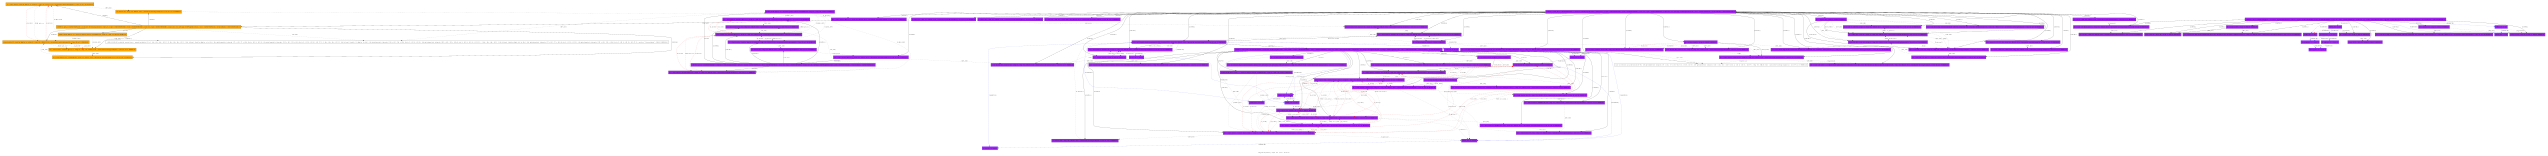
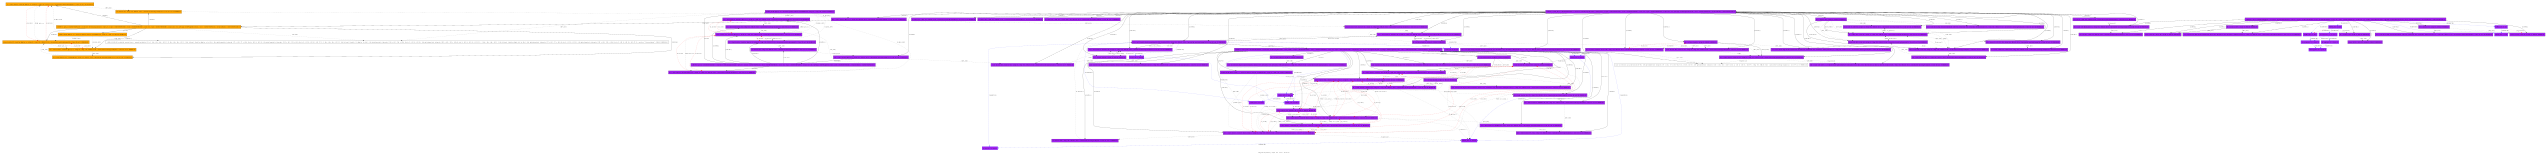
edge "store double %0, double* %3, align 8, DBGLOC ENDDBGLOC" -> "FORMAL_OUT: 0 double": now "FORMAL_IN: 0 double" -> "FORMAL_OUT: 0 double"
